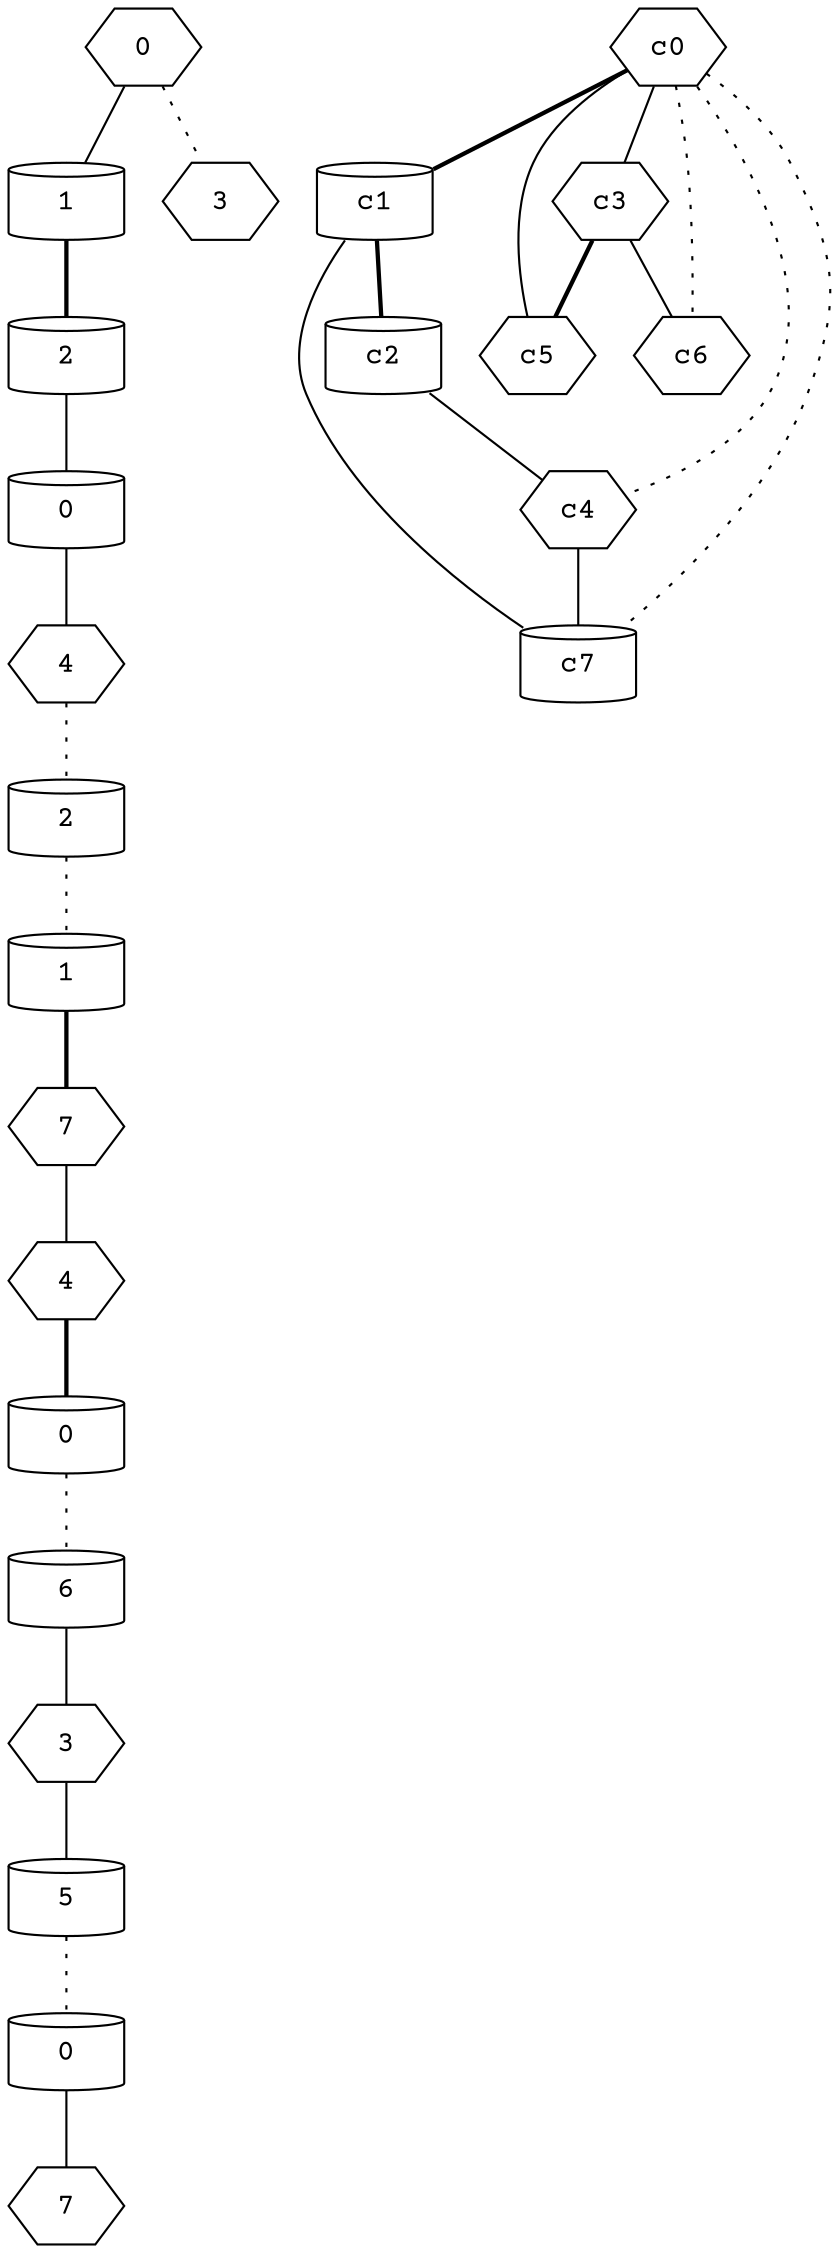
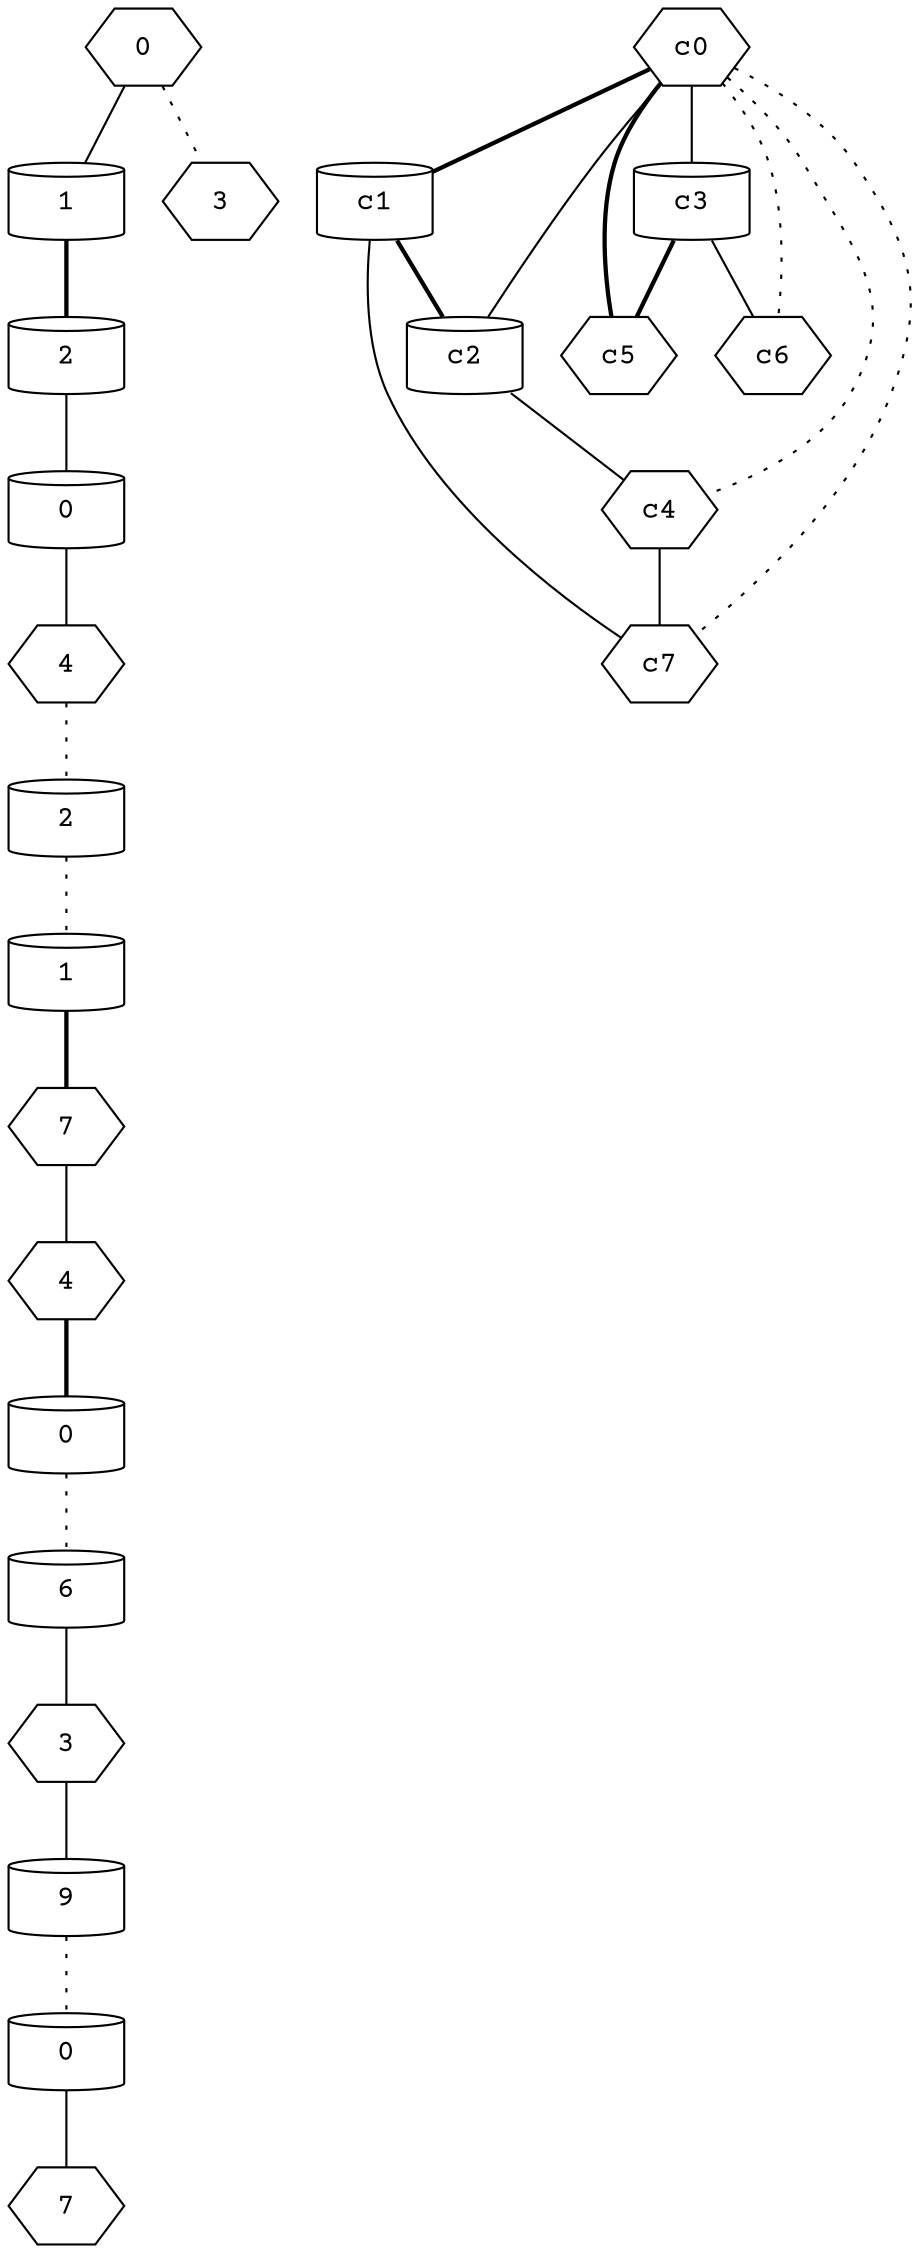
edge "c0" -- "c5": style solid -> bold
edge "c0" -- "c2": added
node "c3": shape hexagon -> cylinder
node "c7": shape cylinder -> hexagon
node "5": label "5" -> "9"
